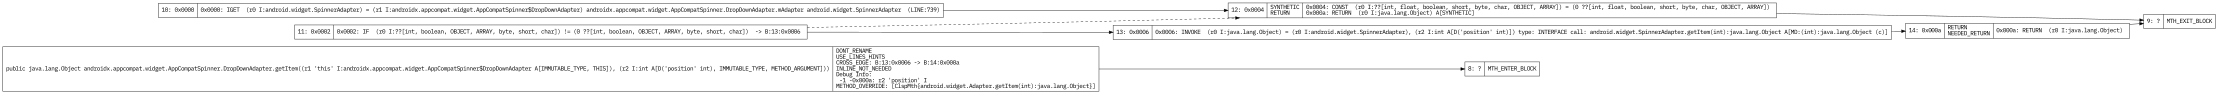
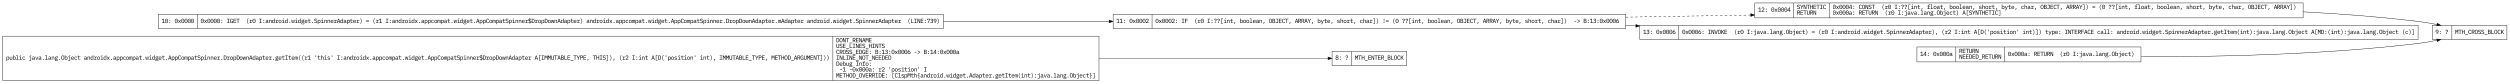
edge "10: 0x0000" -> "12: 0x0004": now "10: 0x0000" -> "11: 0x0002"
node "9: ?": text "MTH_EXIT_BLOCK" -> "MTH_CROSS_BLOCK"
edge "13: 0x0006" -> "14: 0x000a": removed
